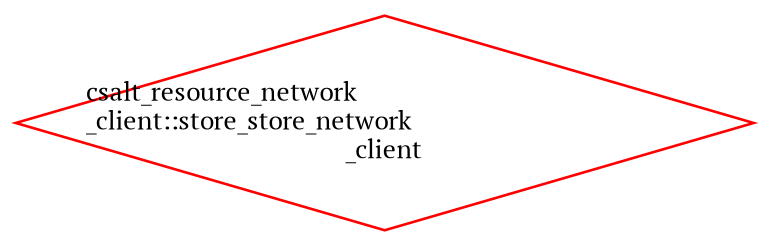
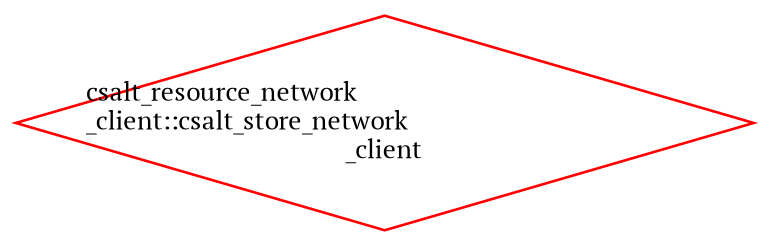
node "csalt_resource_network _client::store_store_network _client": label "csalt_resource_network _client::store_store_network _client" -> "csalt_resource_network _client::csalt_store_network _client"
